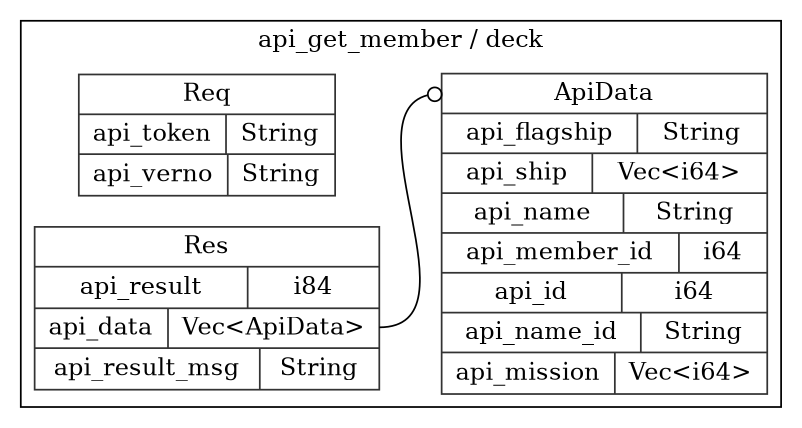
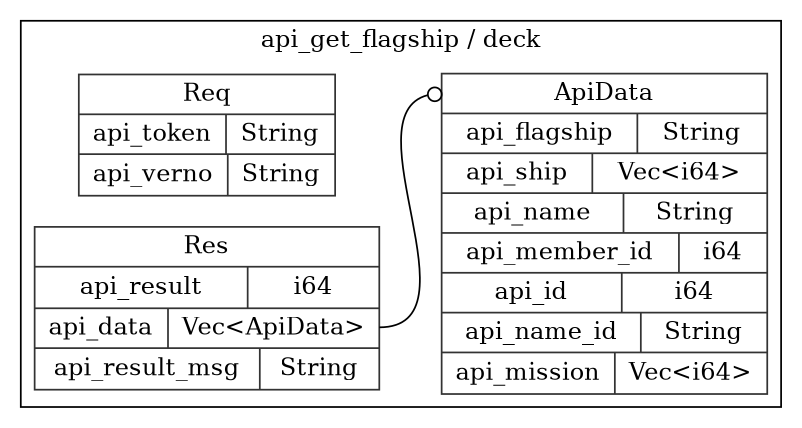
cluster "api_get_member / deck": label "api_get_member / deck" -> "api_get_flagship / deck"
node "Res": text "i84" -> "i64"
